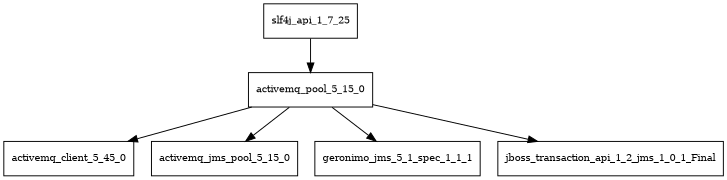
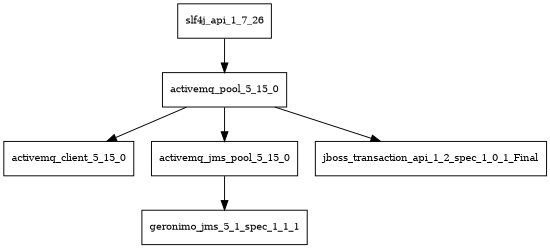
node "slf4j_api_1_7_25": label "slf4j_api_1_7_25" -> "slf4j_api_1_7_26"
edge "activemq_pool_5_15_0" -> "geronimo_jms_5_1_spec_1_1_1": now "activemq_jms_pool_5_15_0" -> "geronimo_jms_5_1_spec_1_1_1"
node "activemq_client_5_45_0": label "activemq_client_5_45_0" -> "activemq_client_5_15_0"
node "jboss_transaction_api_1_2_jms_1_0_1_Final": label "jboss_transaction_api_1_2_jms_1_0_1_Final" -> "jboss_transaction_api_1_2_spec_1_0_1_Final"
